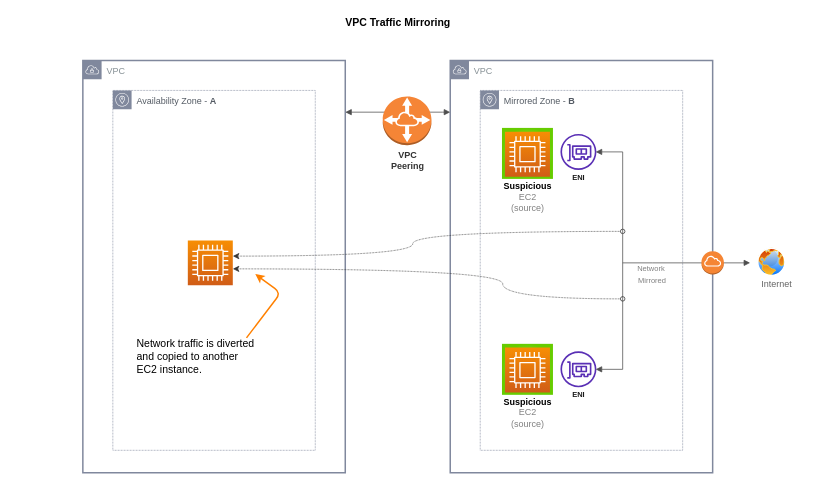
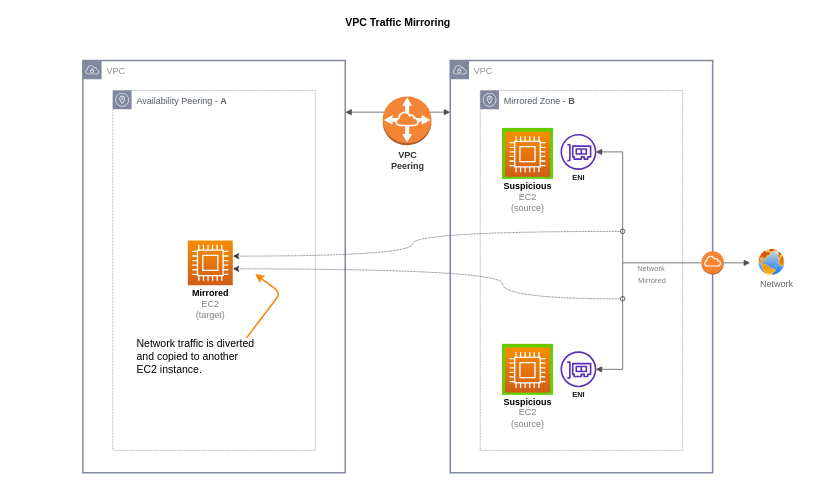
node "Availability Zone - A": label "Availability Zone - A" -> "Availability Peering - A"
node "Internet": label "Internet" -> "Network"
node "Mirrored EC2 (target)": added
